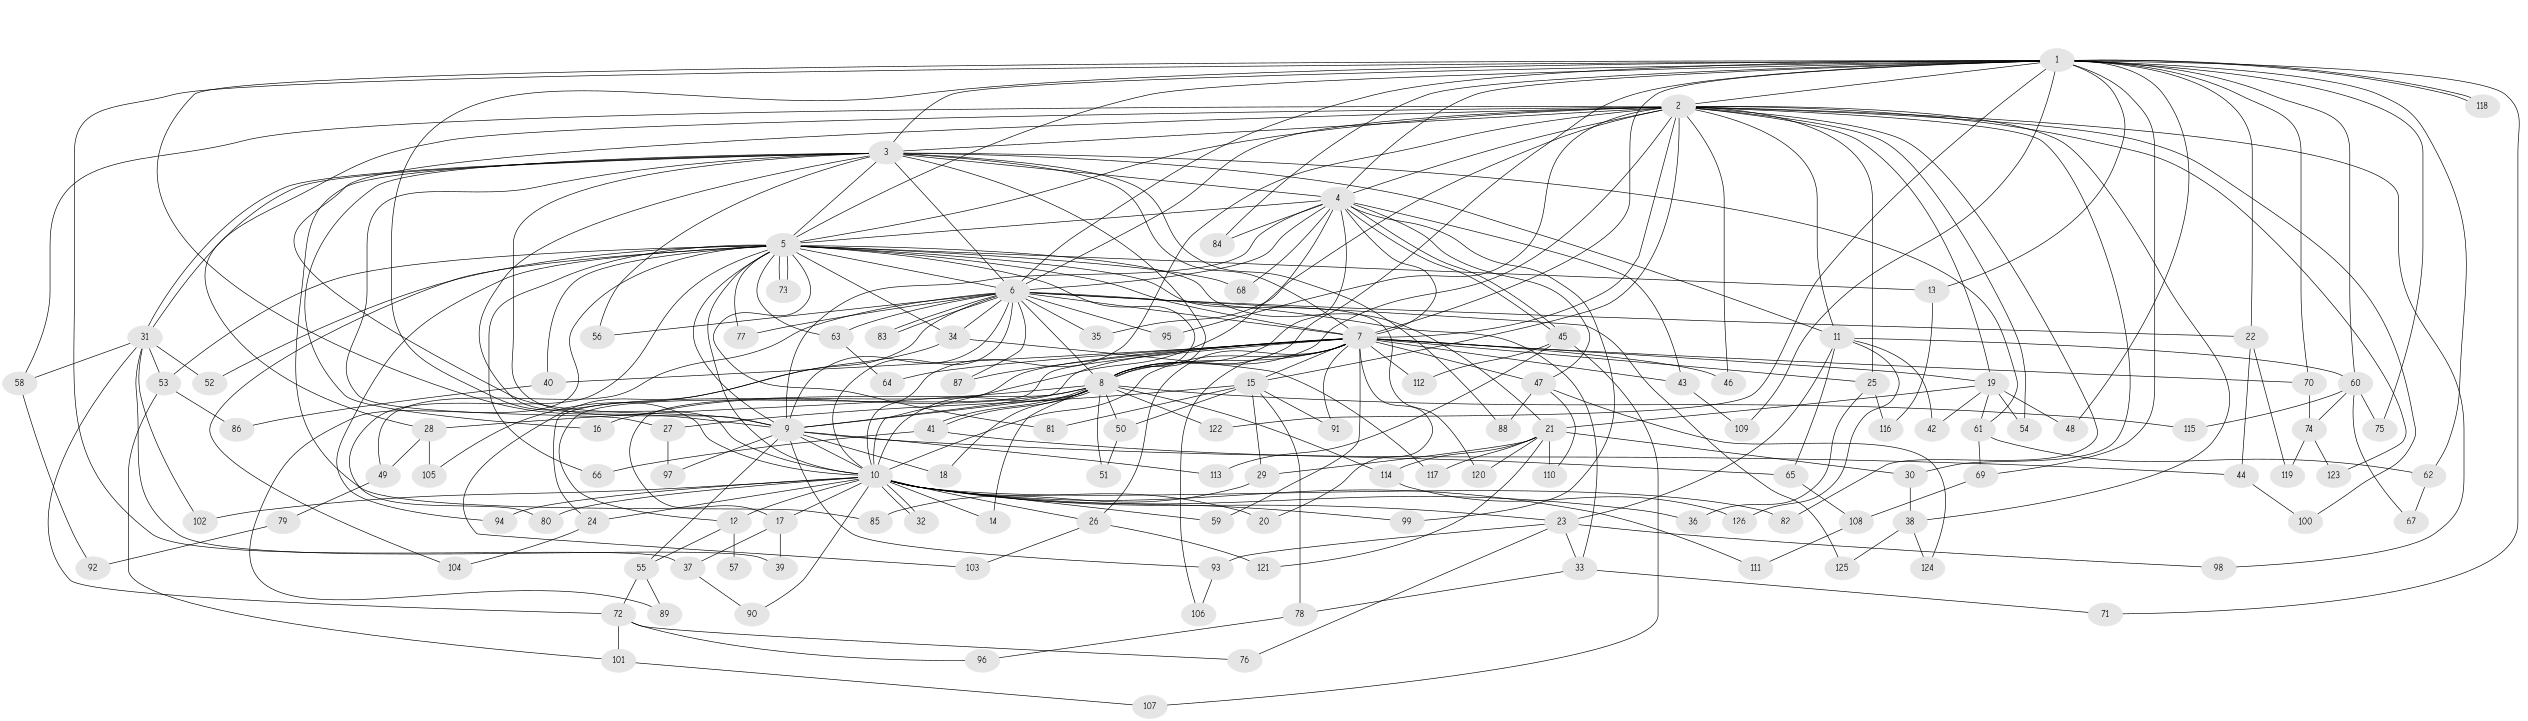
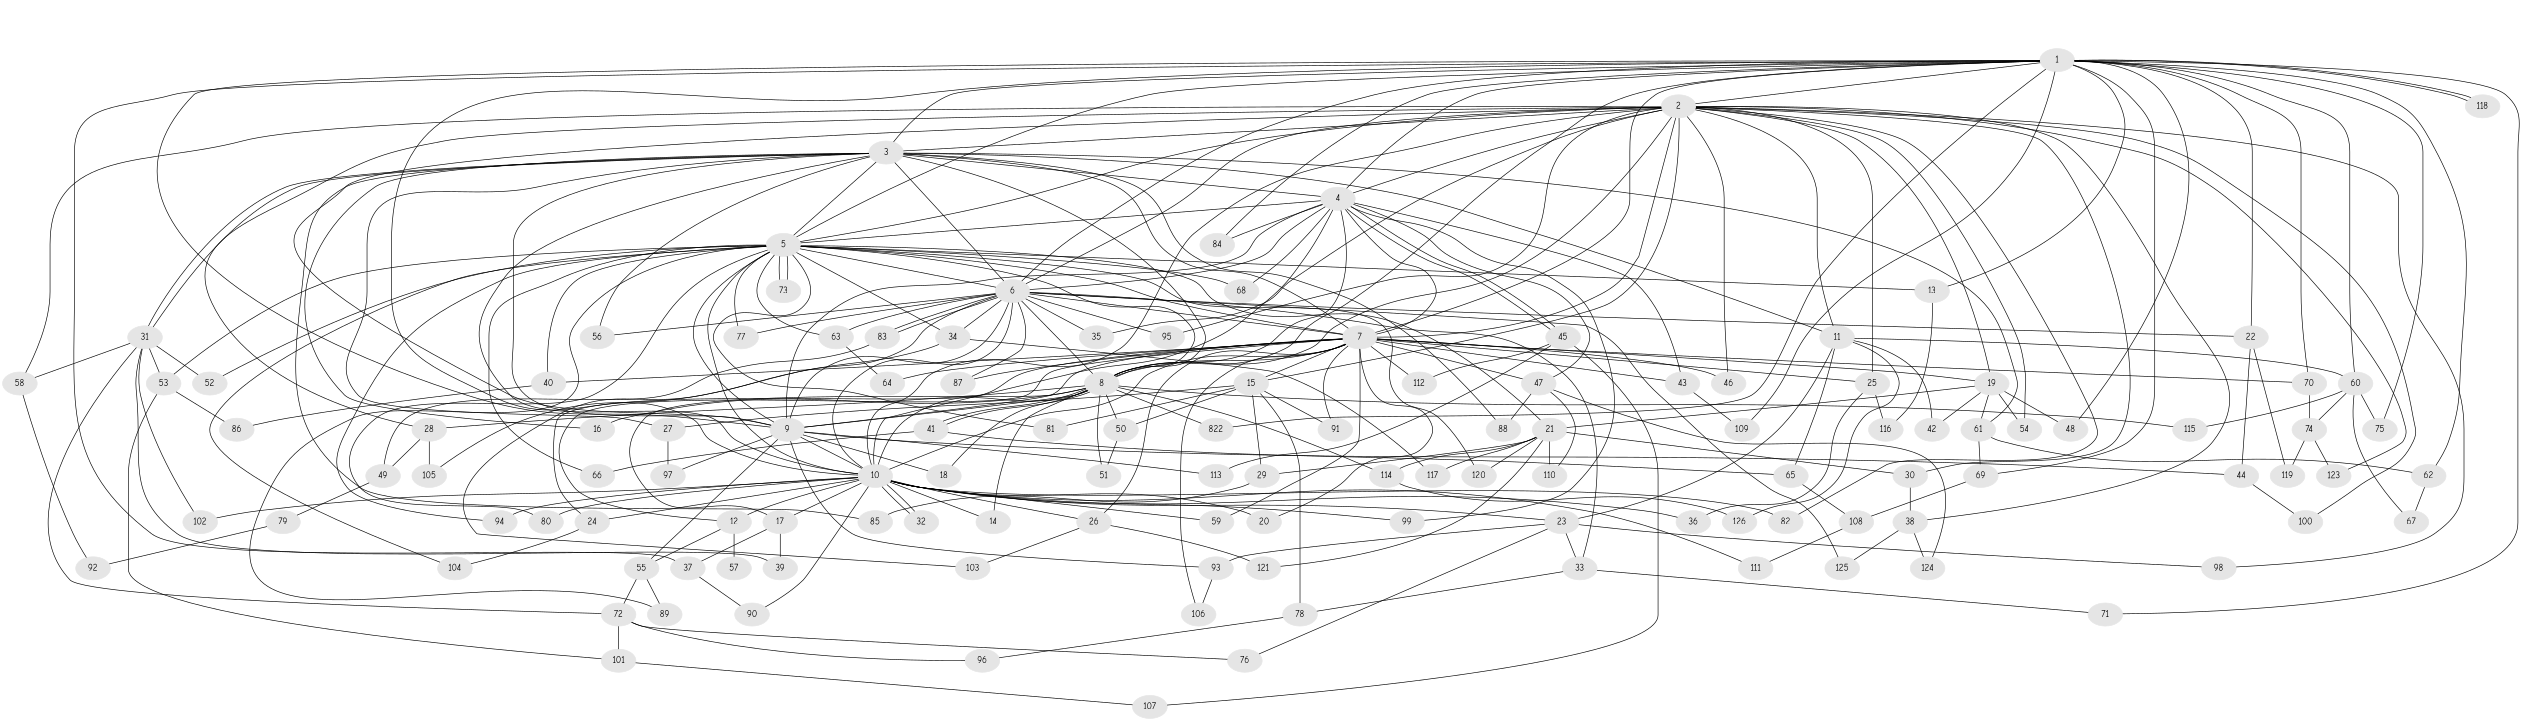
edge "6" -- "49": now "83" -- "49"
node "122": label "122" -> "822"
